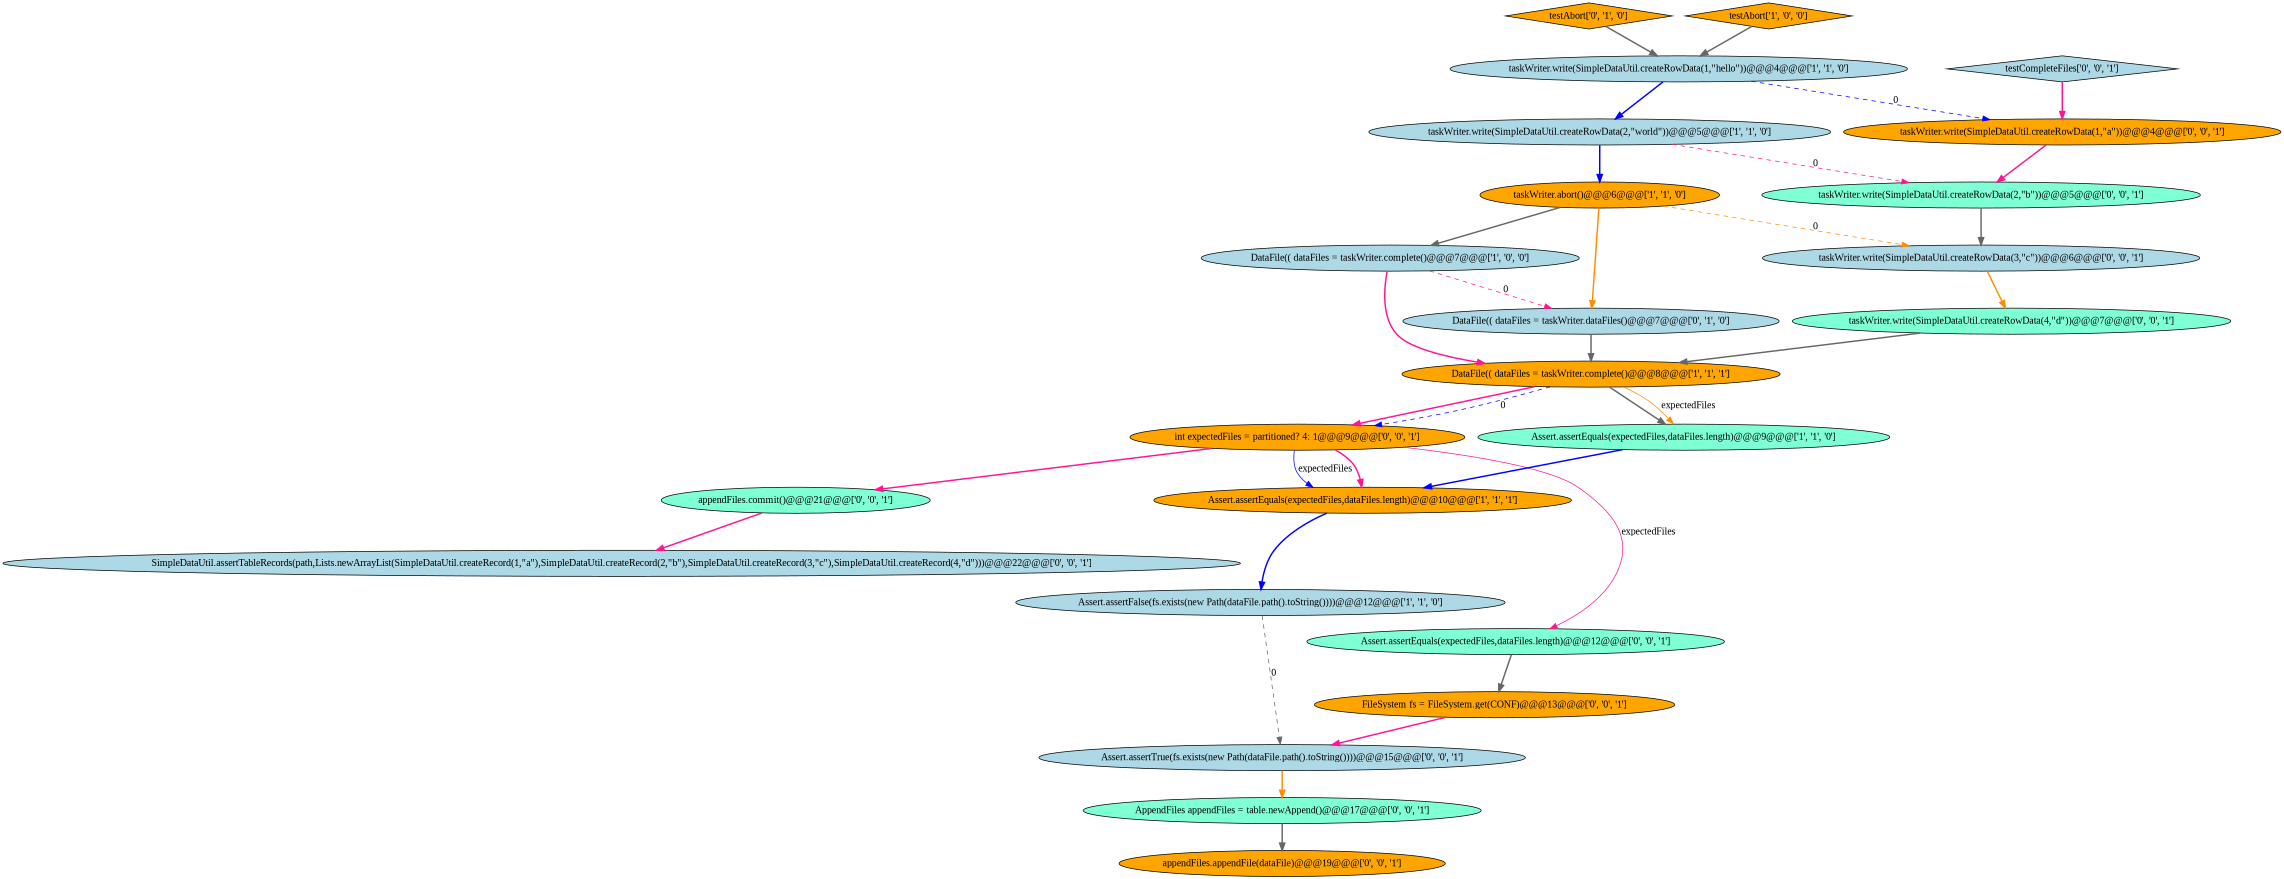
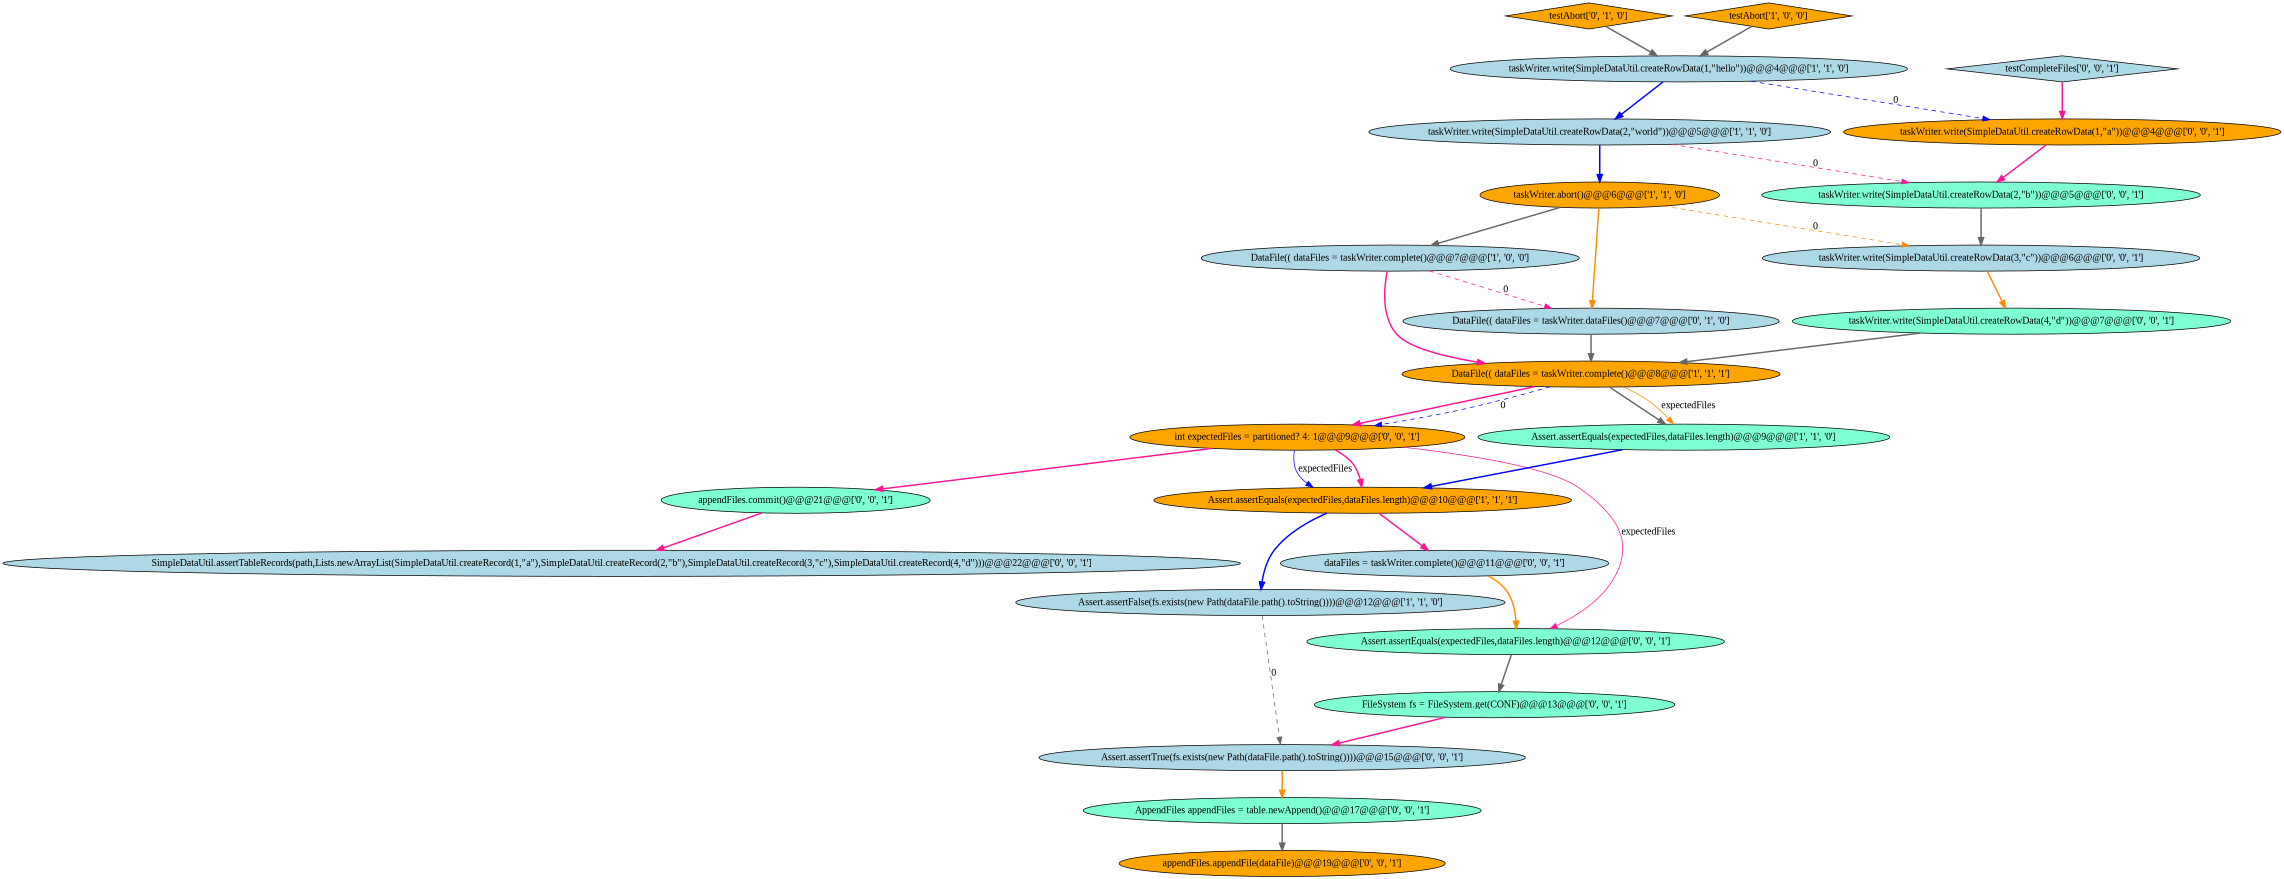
node "dataFiles = taskWriter.complete()@@@11@@@['0', '0', '1']": added
node "FileSystem fs = FileSystem.get(CONF)@@@13@@@['0', '0', '1']": fillcolor orange -> aquamarine
